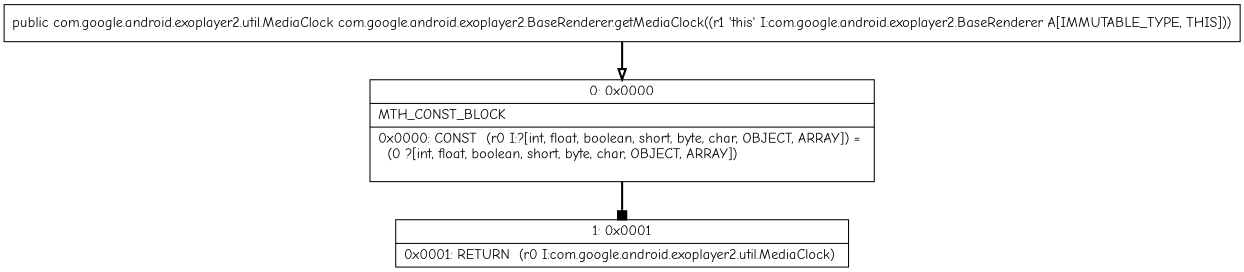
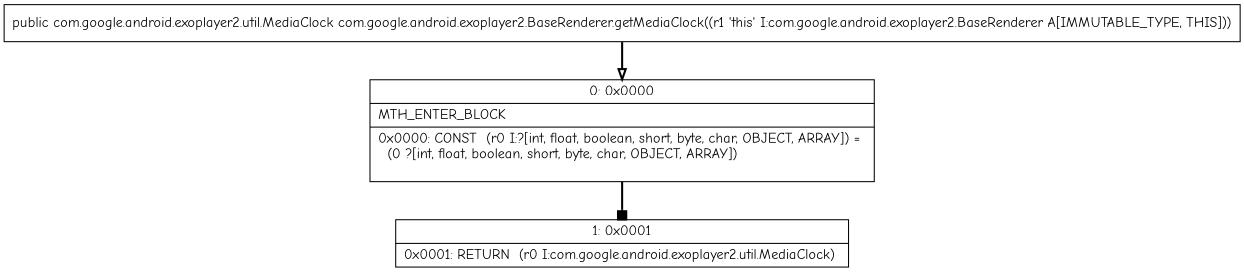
node "0: 0x0000": text "MTH_CONST_BLOCK" -> "MTH_ENTER_BLOCK"
